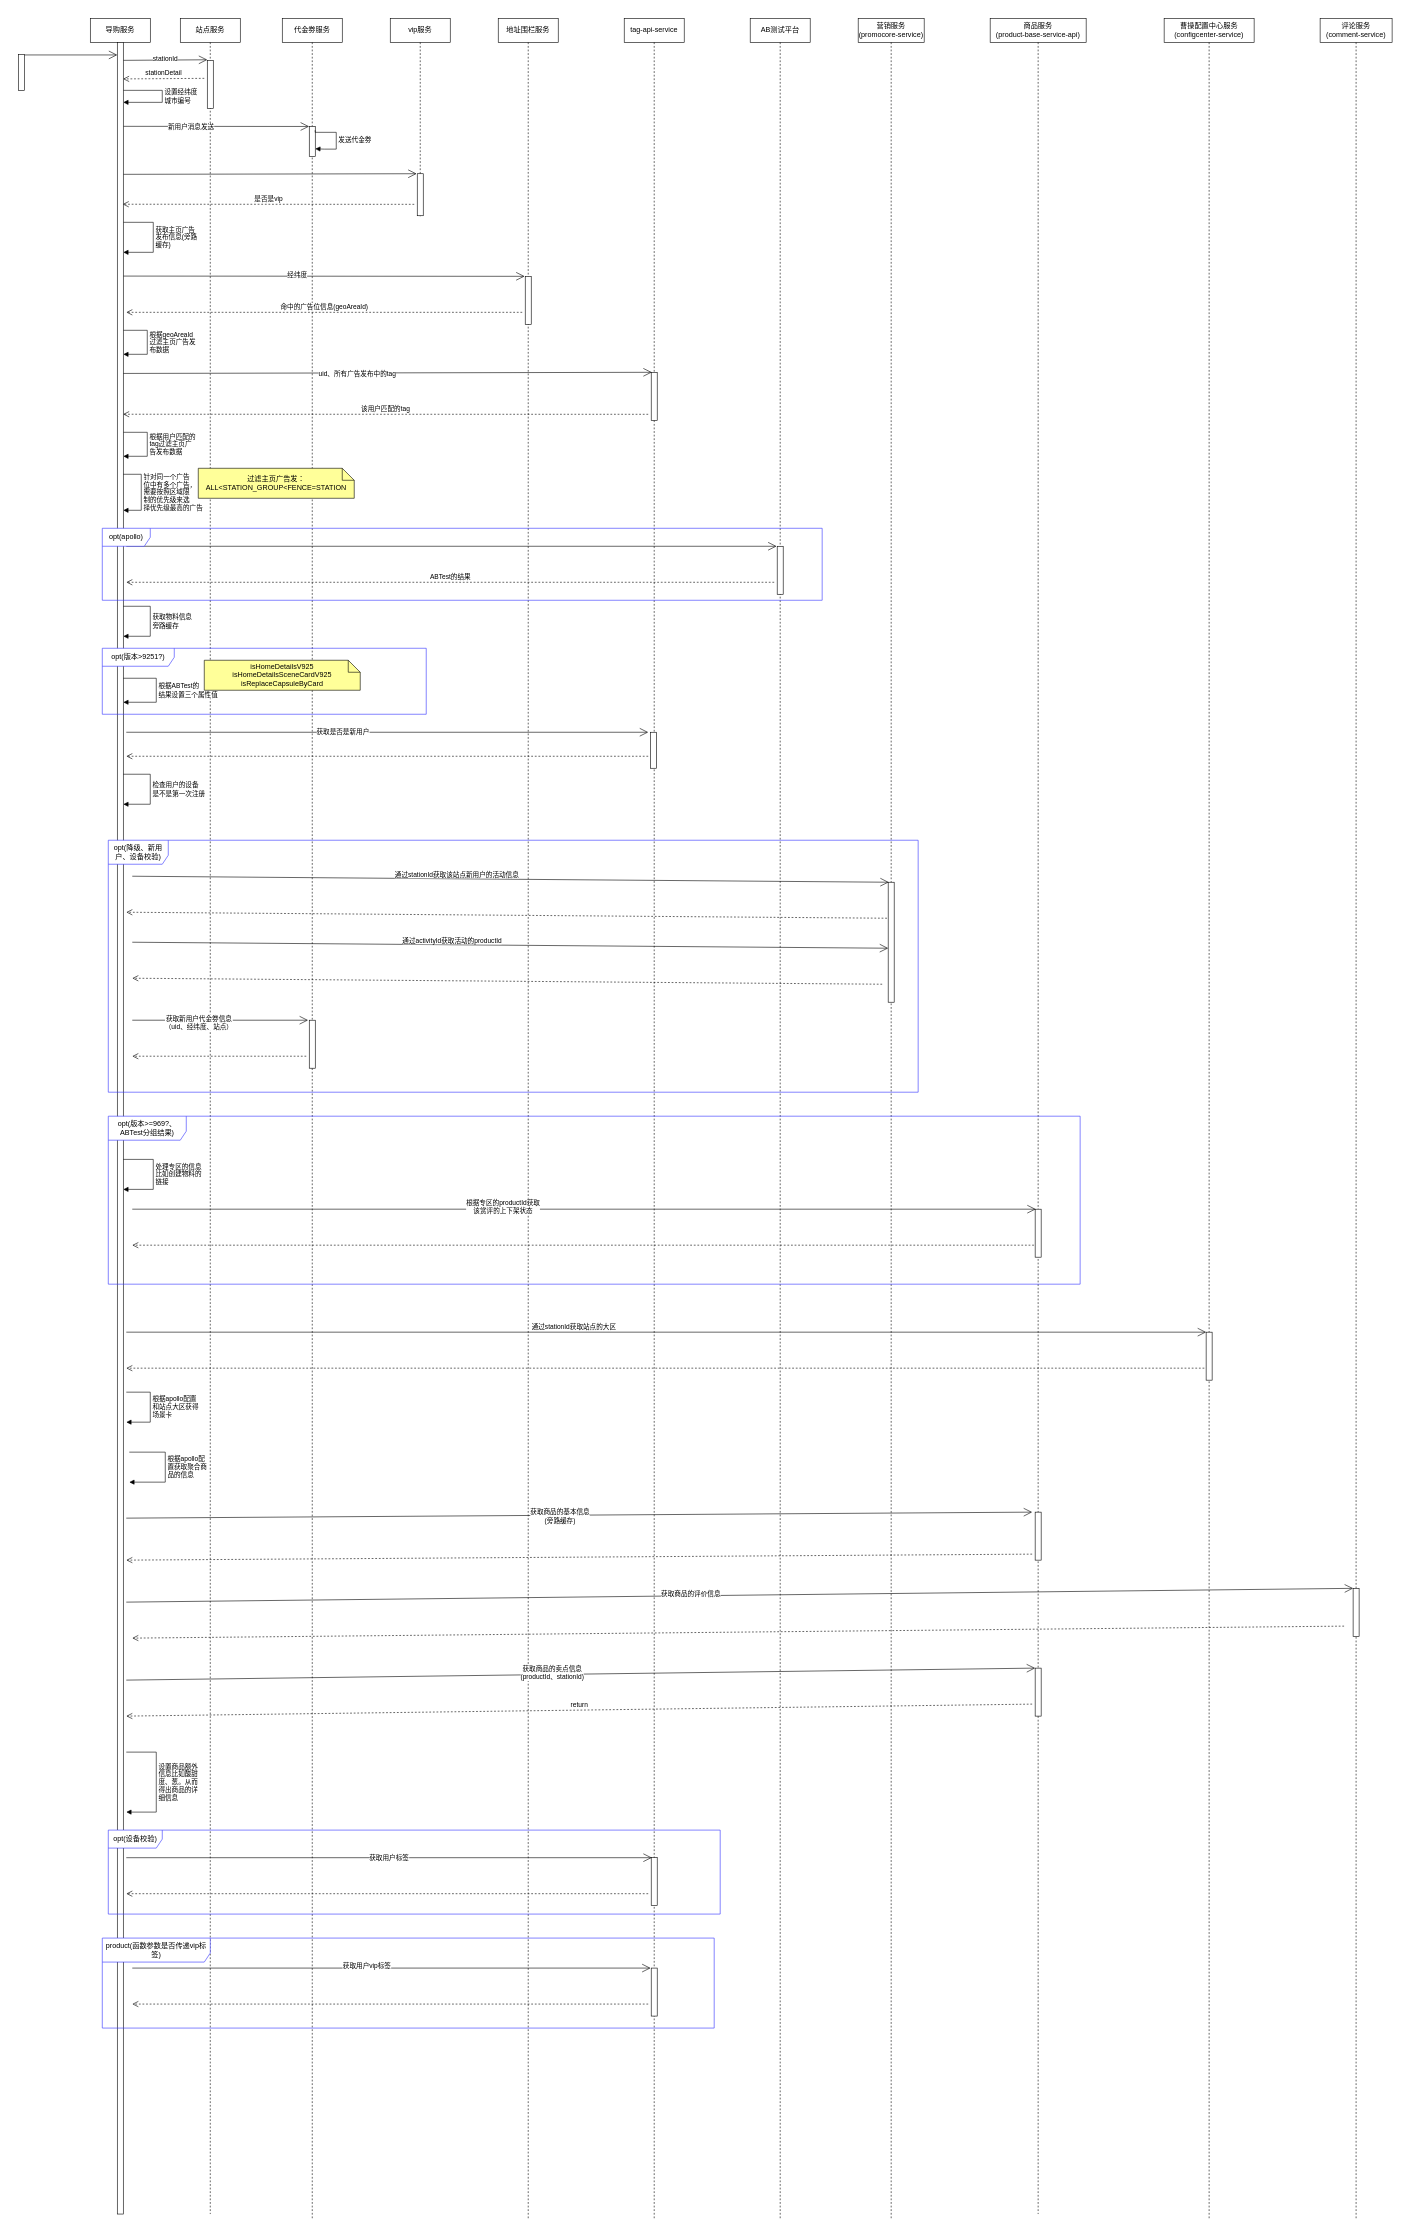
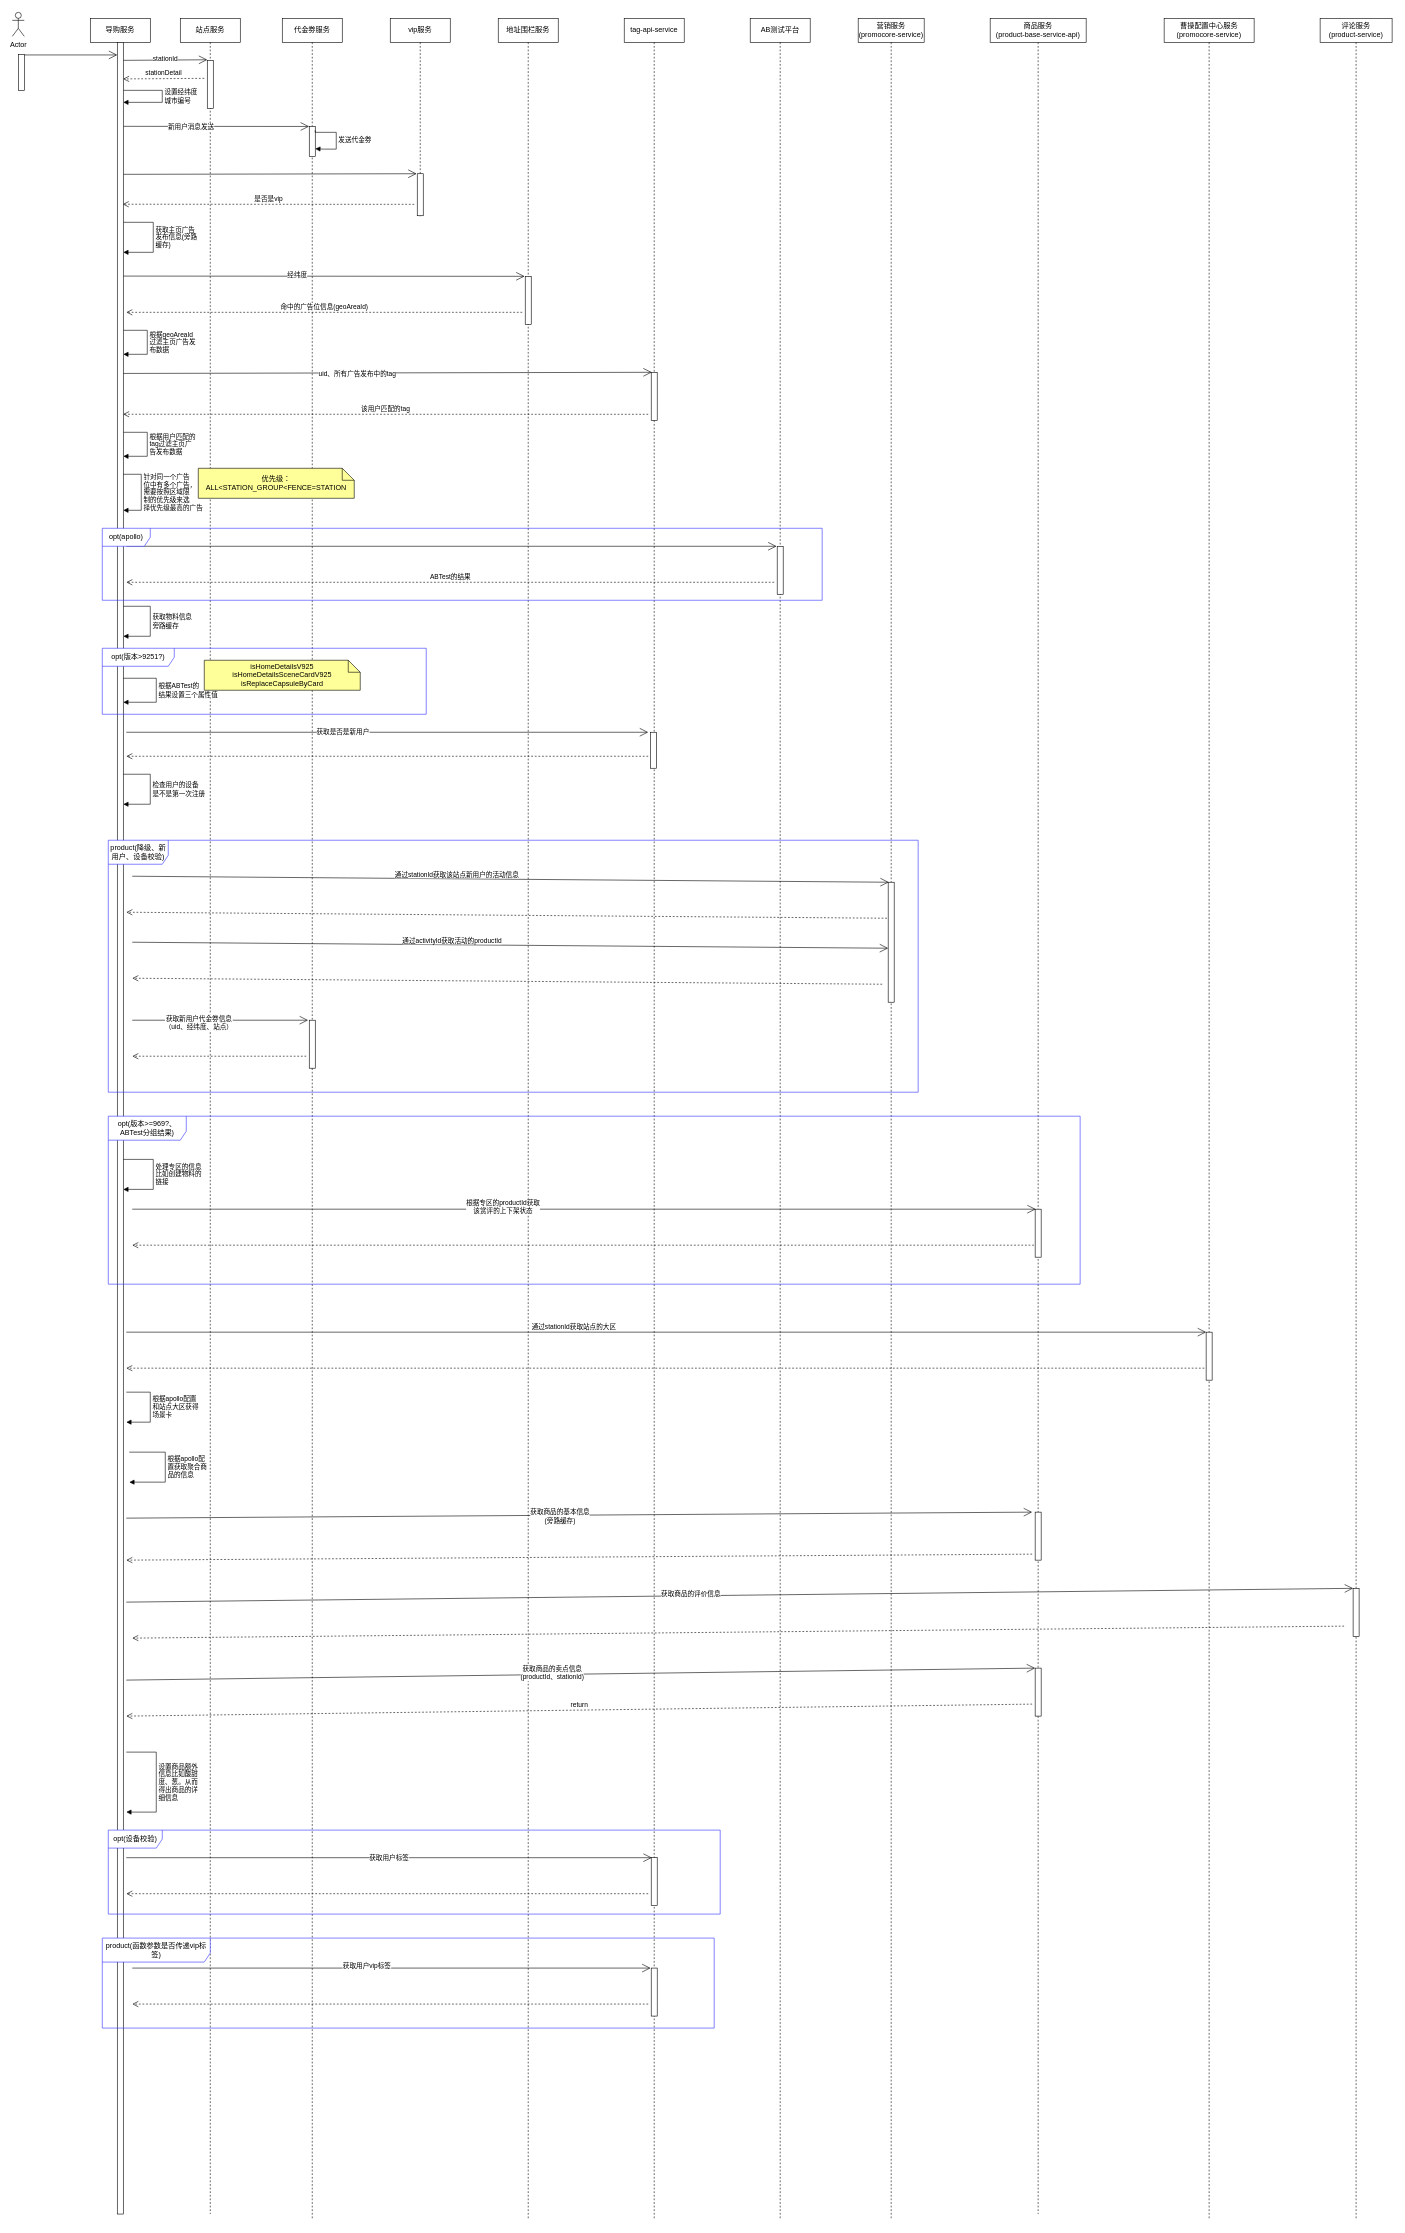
node "Actor": added
node "曹操配置中心服务 (configcenter-service)": label "曹操配置中心服务 (configcenter-service)" -> "曹操配置中心服务 (promocore-service)"
node "评论服务 (comment-service)": label "评论服务 (comment-service)" -> "评论服务 (product-service)"
node "过滤主页广告发： ALL<STATION_GROUP<FENCE=STATION": label "过滤主页广告发： ALL<STATION_GROUP<FENCE=STATION" -> "优先级： ALL<STATION_GROUP<FENCE=STATION"
node "opt(降级、新用户、设备校验)": label "opt(降级、新用户、设备校验)" -> "product(降级、新用户、设备校验)"
